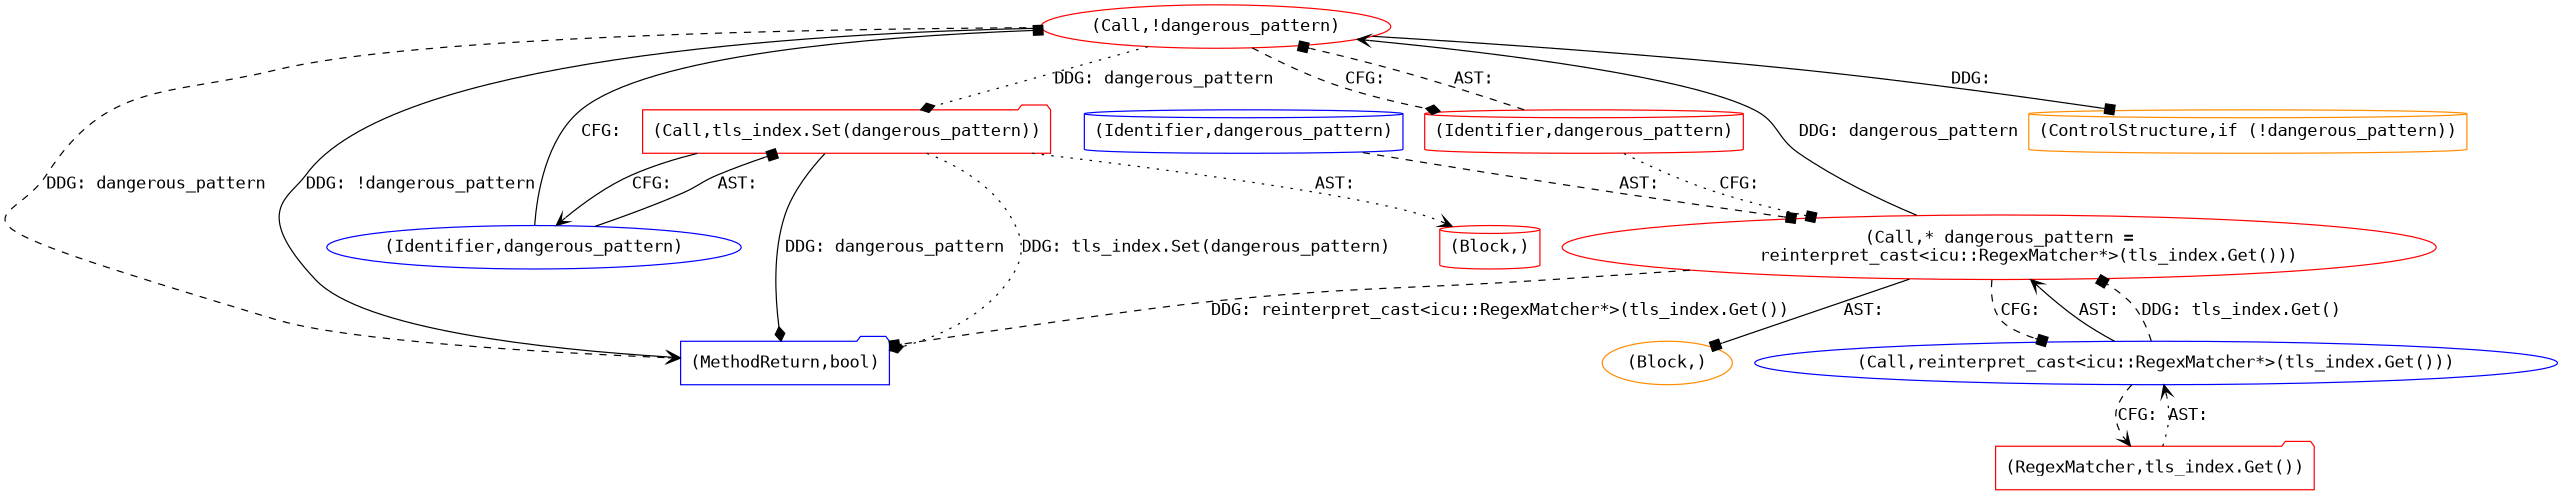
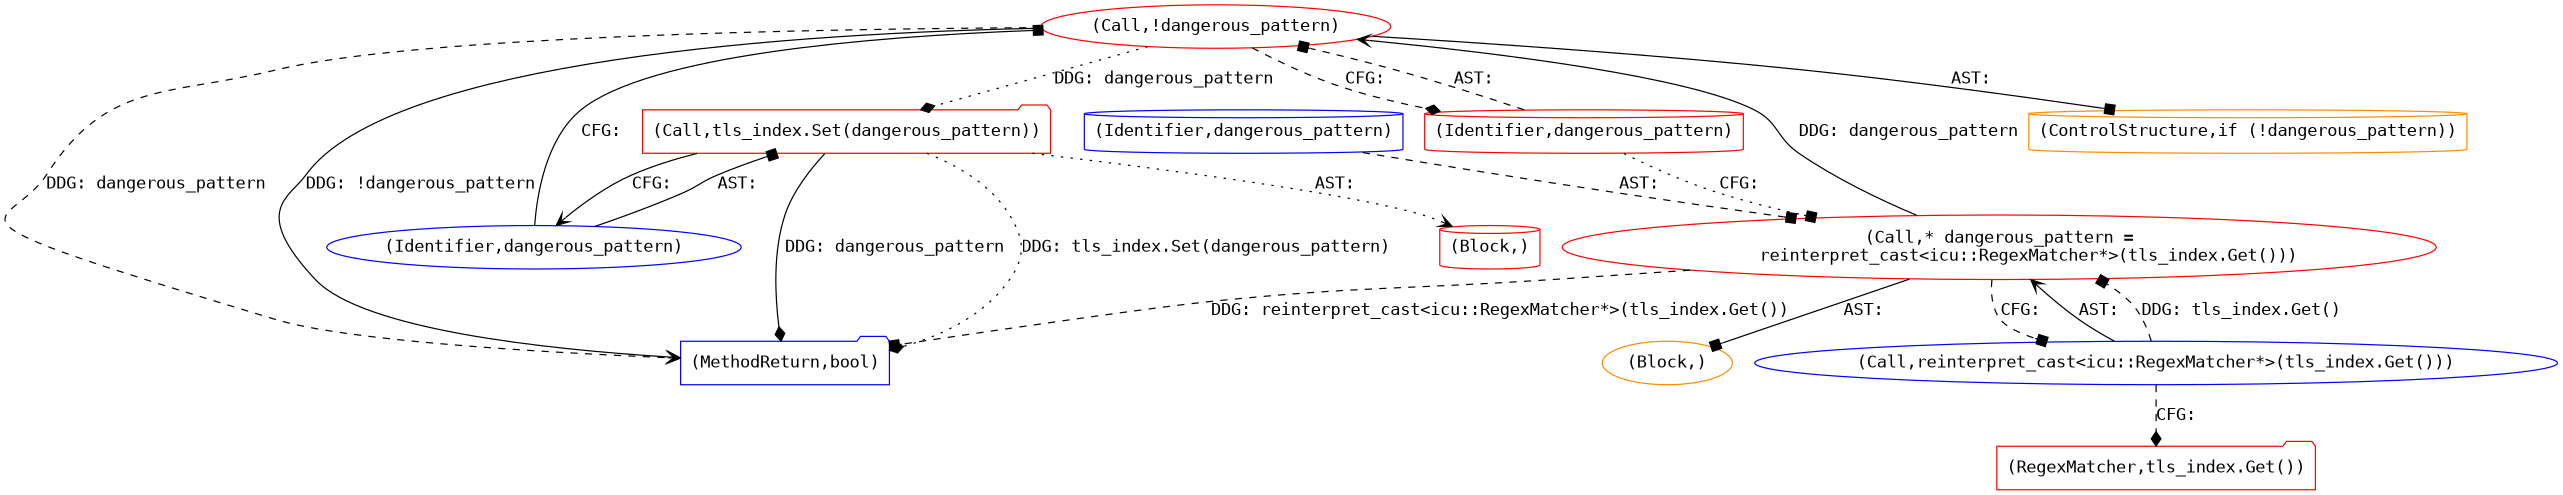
edge "(Call,!dangerous_pattern)" -> "(ControlStructure,if (!dangerous_pattern))": label "DDG: " -> "AST: "
edge "(Call,reinterpret_cast<icu::RegexMatcher*>(tls_index.Get()))" -> "(RegexMatcher,tls_index.Get())": arrowhead vee -> diamond
edge "(RegexMatcher,tls_index.Get())" -> "(Call,reinterpret_cast<icu::RegexMatcher*>(tls_index.Get()))": removed, label "AST:"
